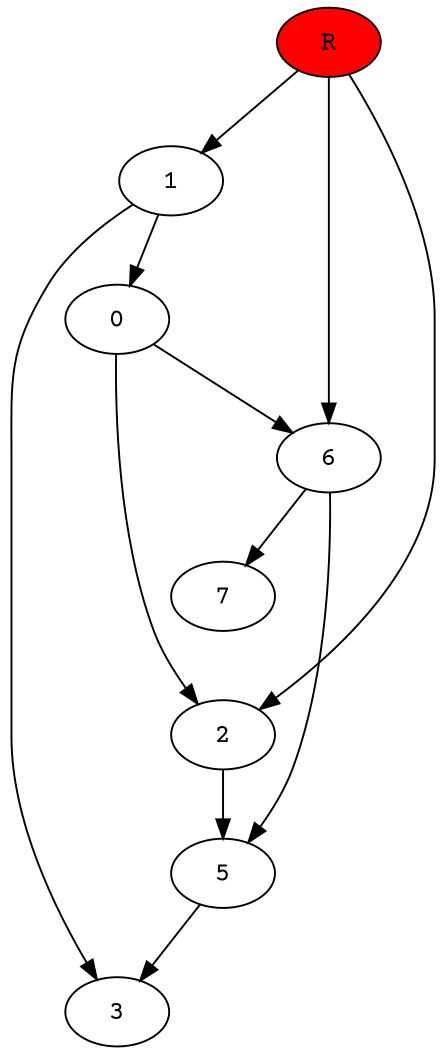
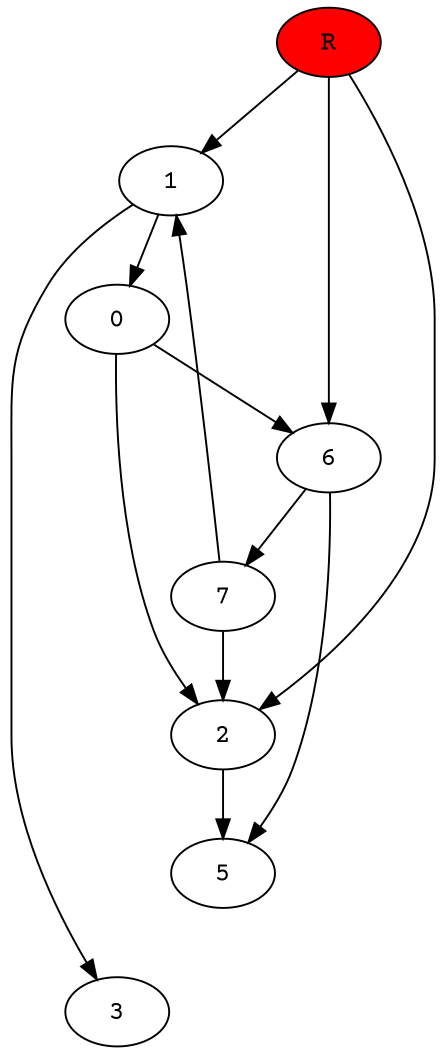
edge "7" -> "1": added
edge "7" -> "2": added
edge "5" -> "3": removed
